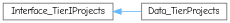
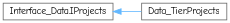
node "Interface_Tier.IProjects": label "Interface_Tier.IProjects" -> "Interface_Data.IProjects"
